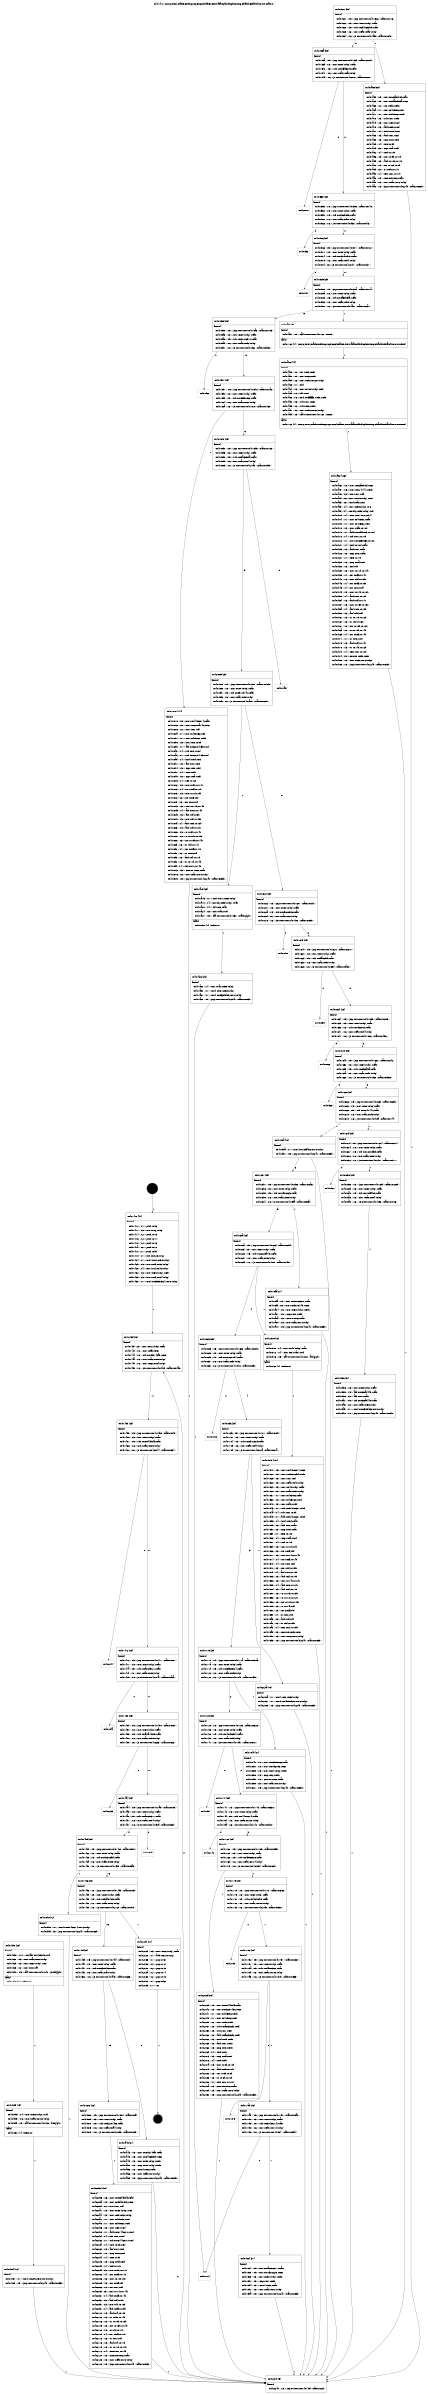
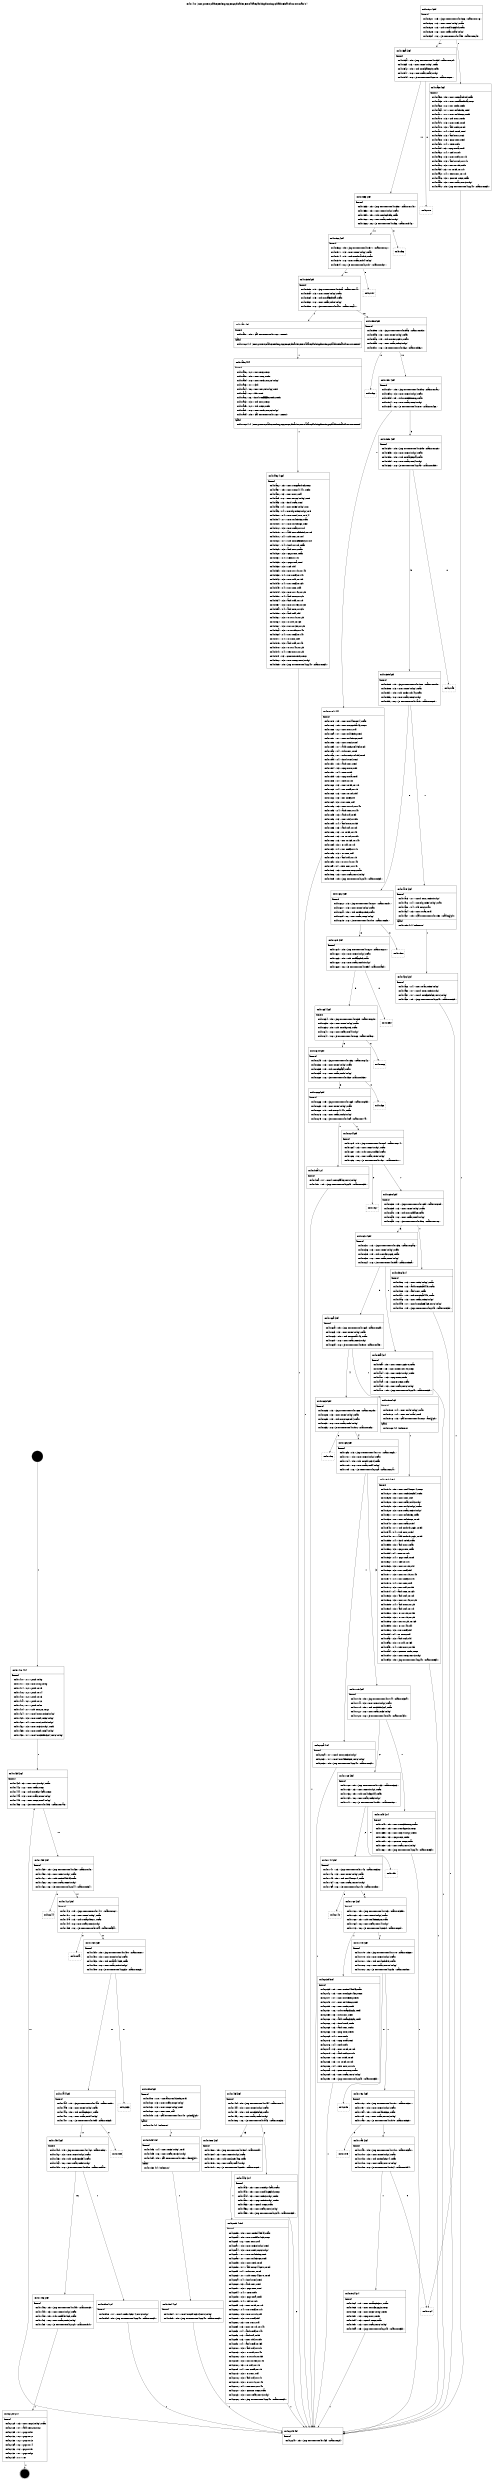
edge "0x401b8a [12]" -> "0x4016b1 [25]": now "0x401698 [25]" -> "0x4016b1 [25]"
edge "0x4014d6 [25]" -> "0x4014ef [25]": removed, label "15"
